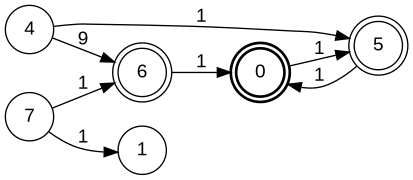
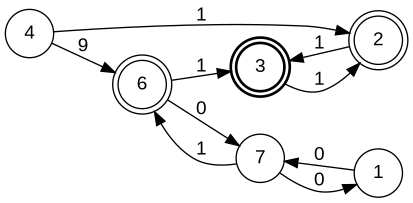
node "5": label "5" -> "2"
node "0": label "0" -> "3"
edge "6" -> "7": added, label "0"
edge "7" -> "1": label "1" -> "0"
edge "1" -> "7": added, label "0"
